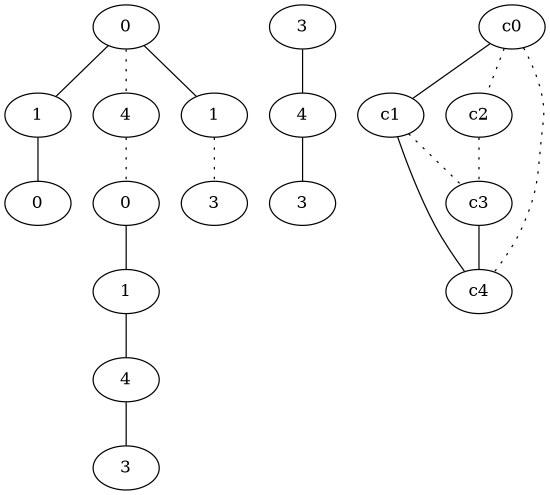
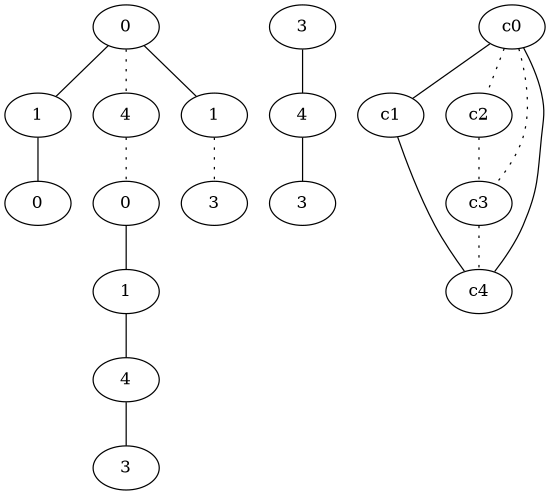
edge "c1" -- "c3": now "c0" -- "c3"
edge "c0" -- "c4": style dotted -> solid
edge "c3" -- "c4": style solid -> dotted
